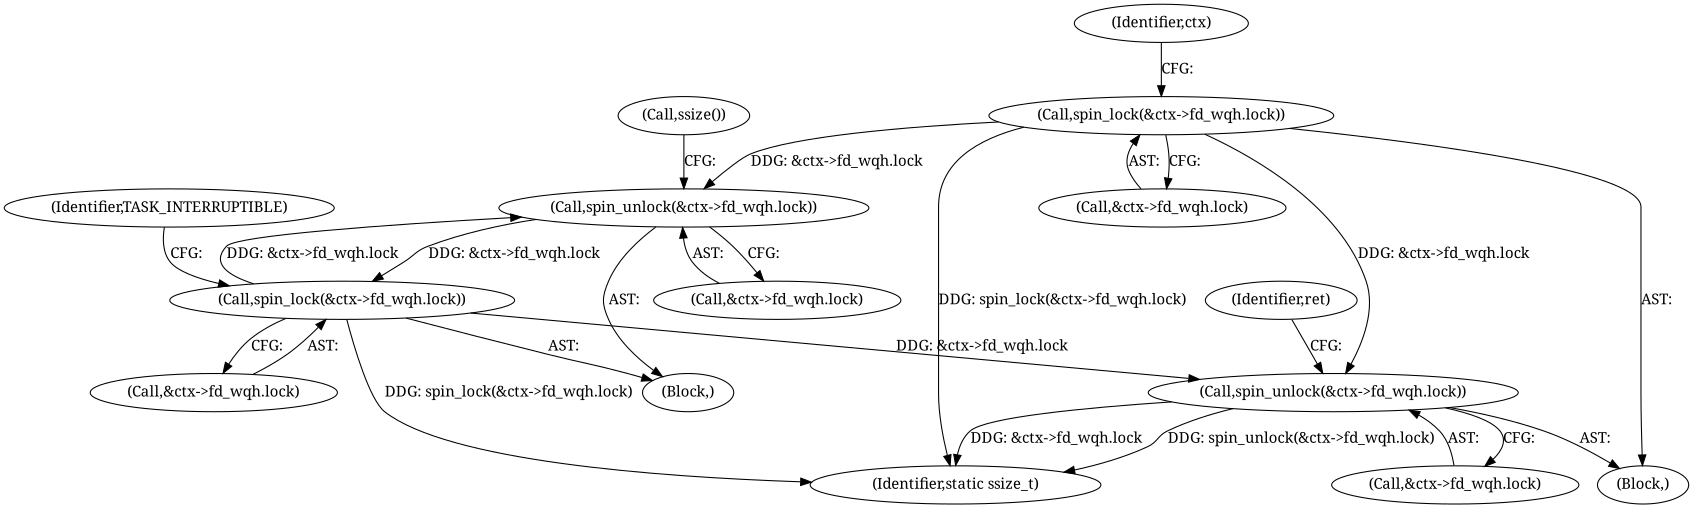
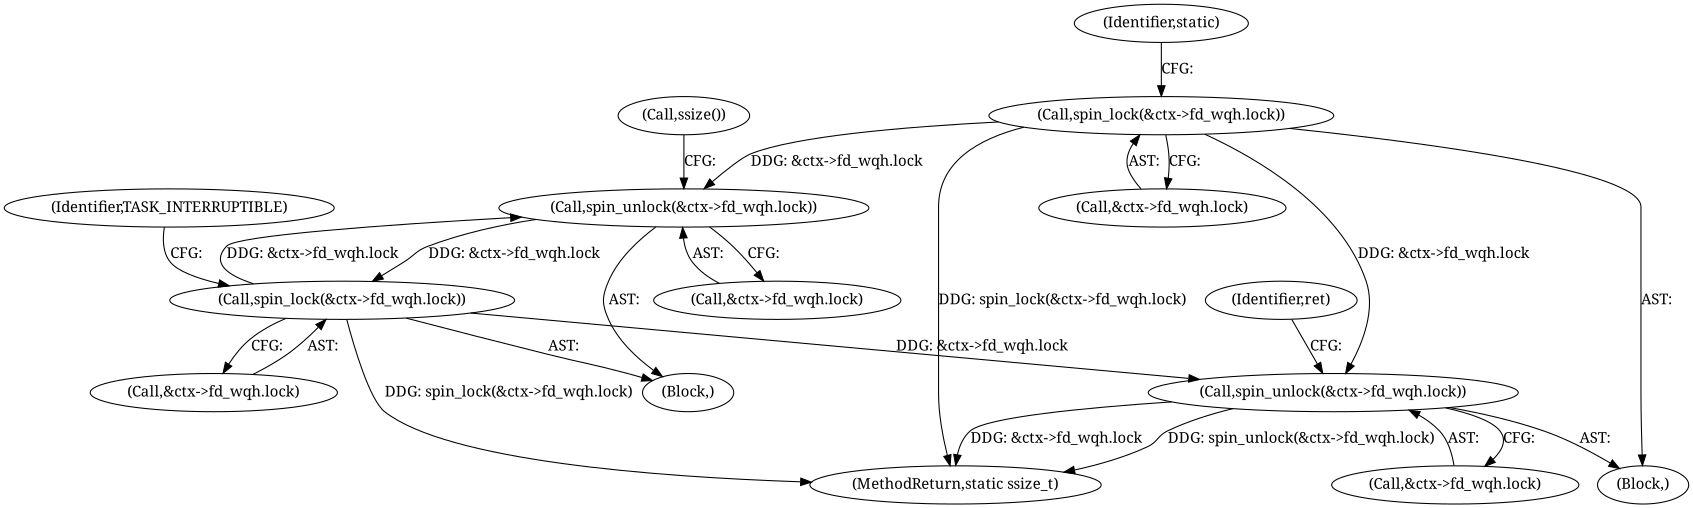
node "(Identifier,ctx)": label "(Identifier,ctx)" -> "(Identifier,static)"
node "(Identifier,static ssize_t)": label "(Identifier,static ssize_t)" -> "(MethodReturn,static ssize_t)"
